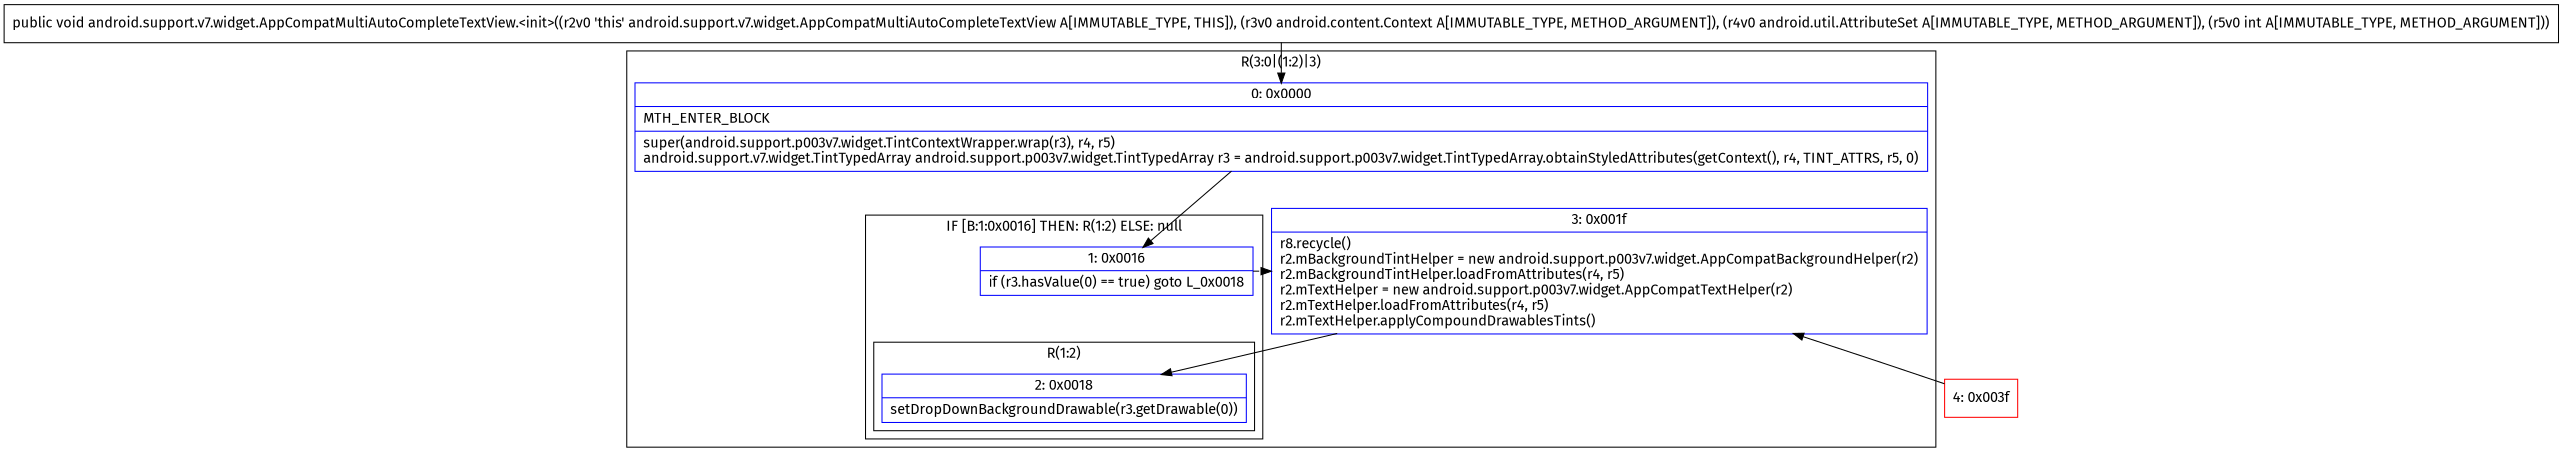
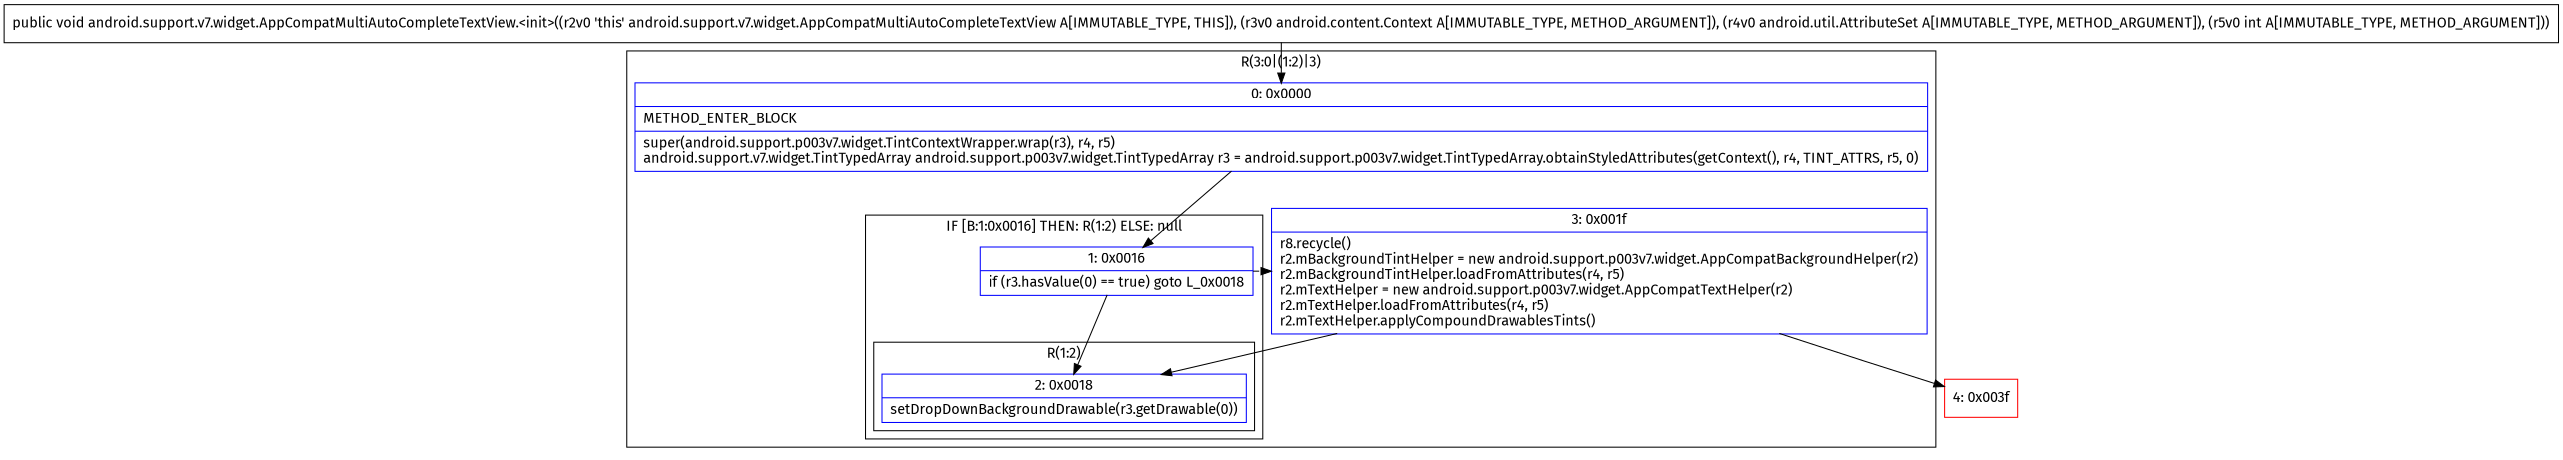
node "0: 0x0000": text "MTH_ENTER_BLOCK" -> "METHOD_ENTER_BLOCK"
edge "1: 0x0016" -> "2: 0x0018": added
edge "4: 0x003f" -> "3: 0x001f": reversed
